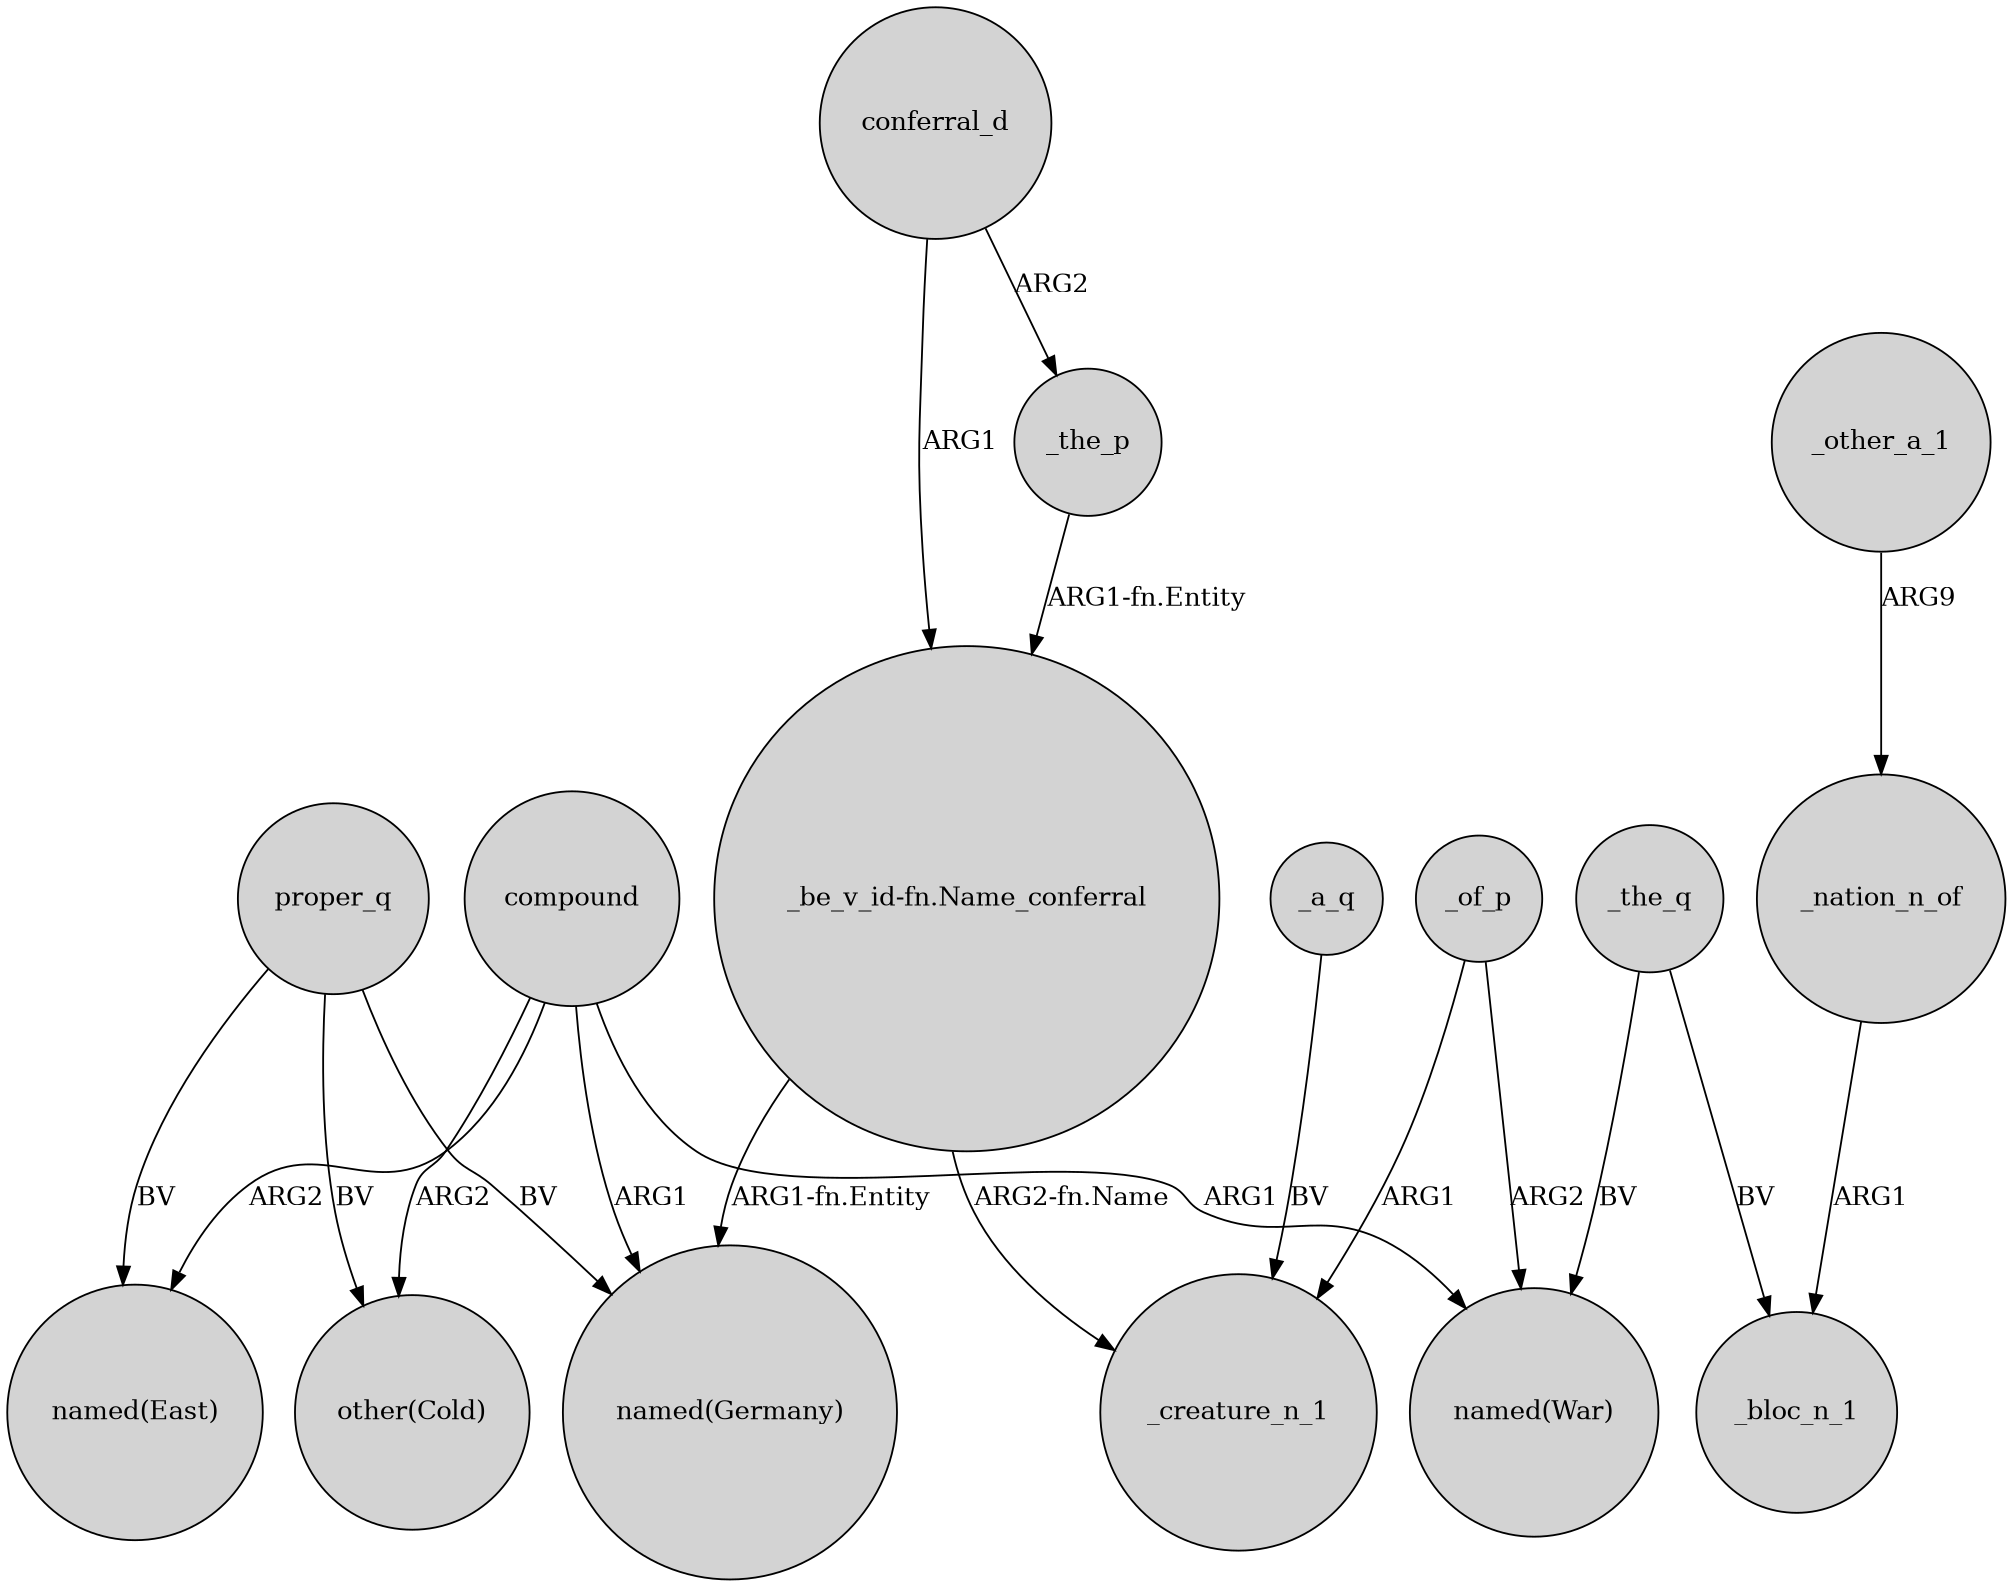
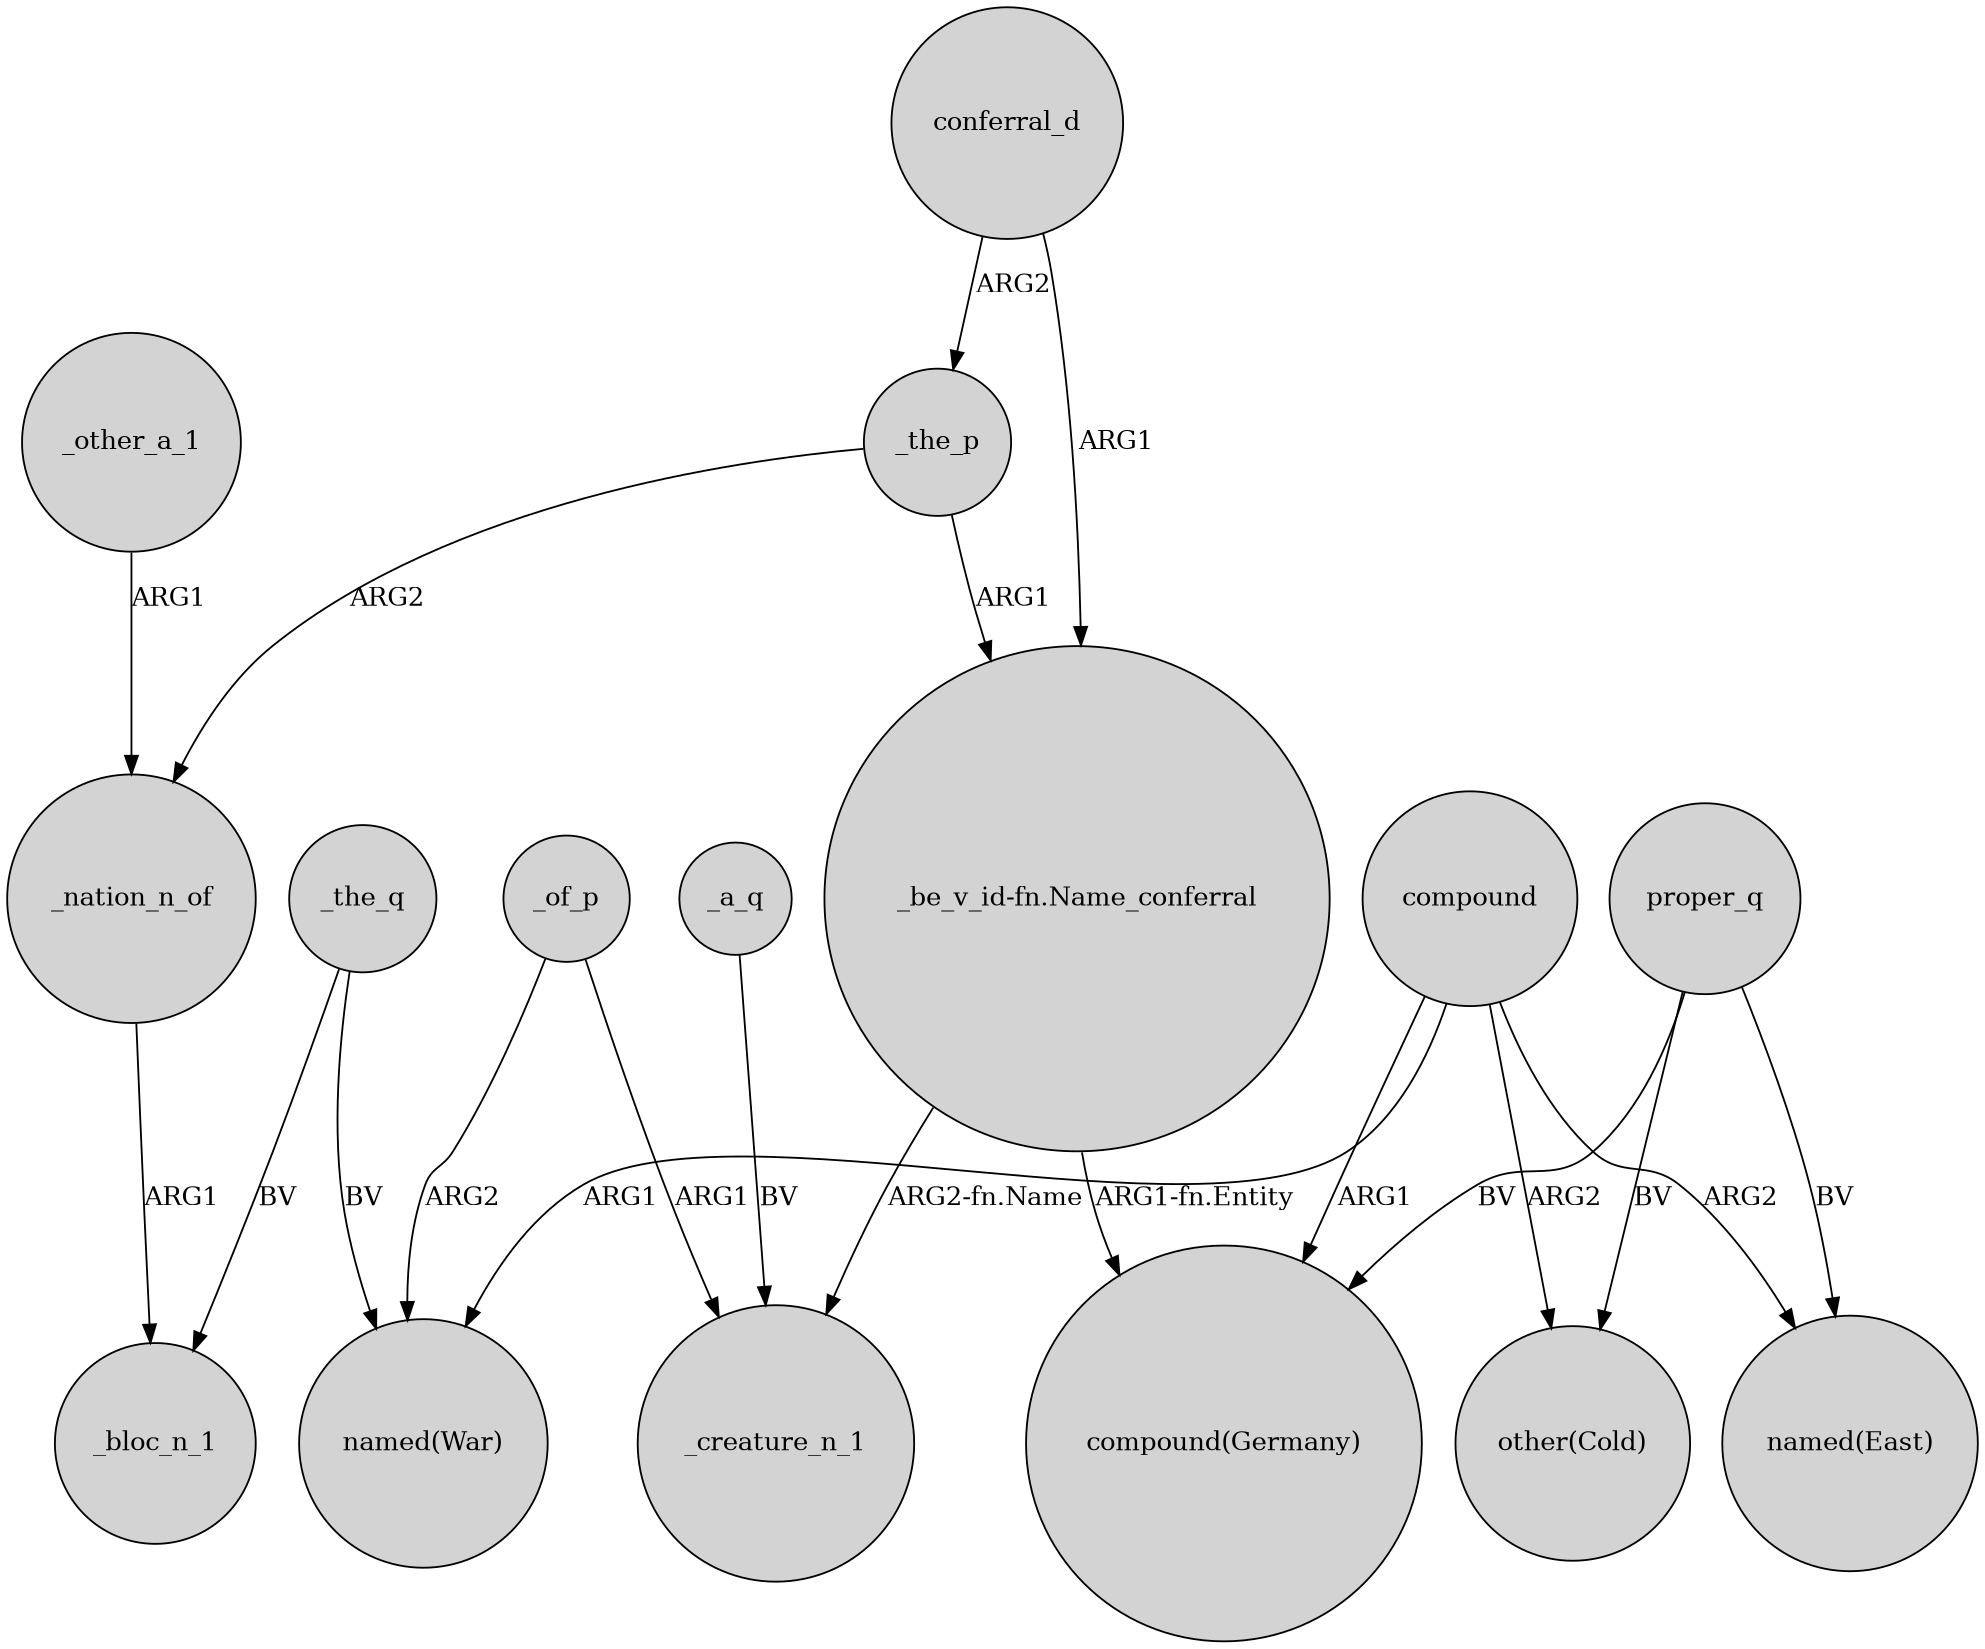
edge "_the_p" -> "_nation_n_of": added, label "ARG2"
edge "_the_p" -> "_be_v_id-fn.Name_conferral": label "ARG1-fn.Entity" -> "ARG1"
edge "_other_a_1" -> "_nation_n_of": label "ARG9" -> "ARG1"
node "named(Germany)": label "named(Germany)" -> "compound(Germany)"
